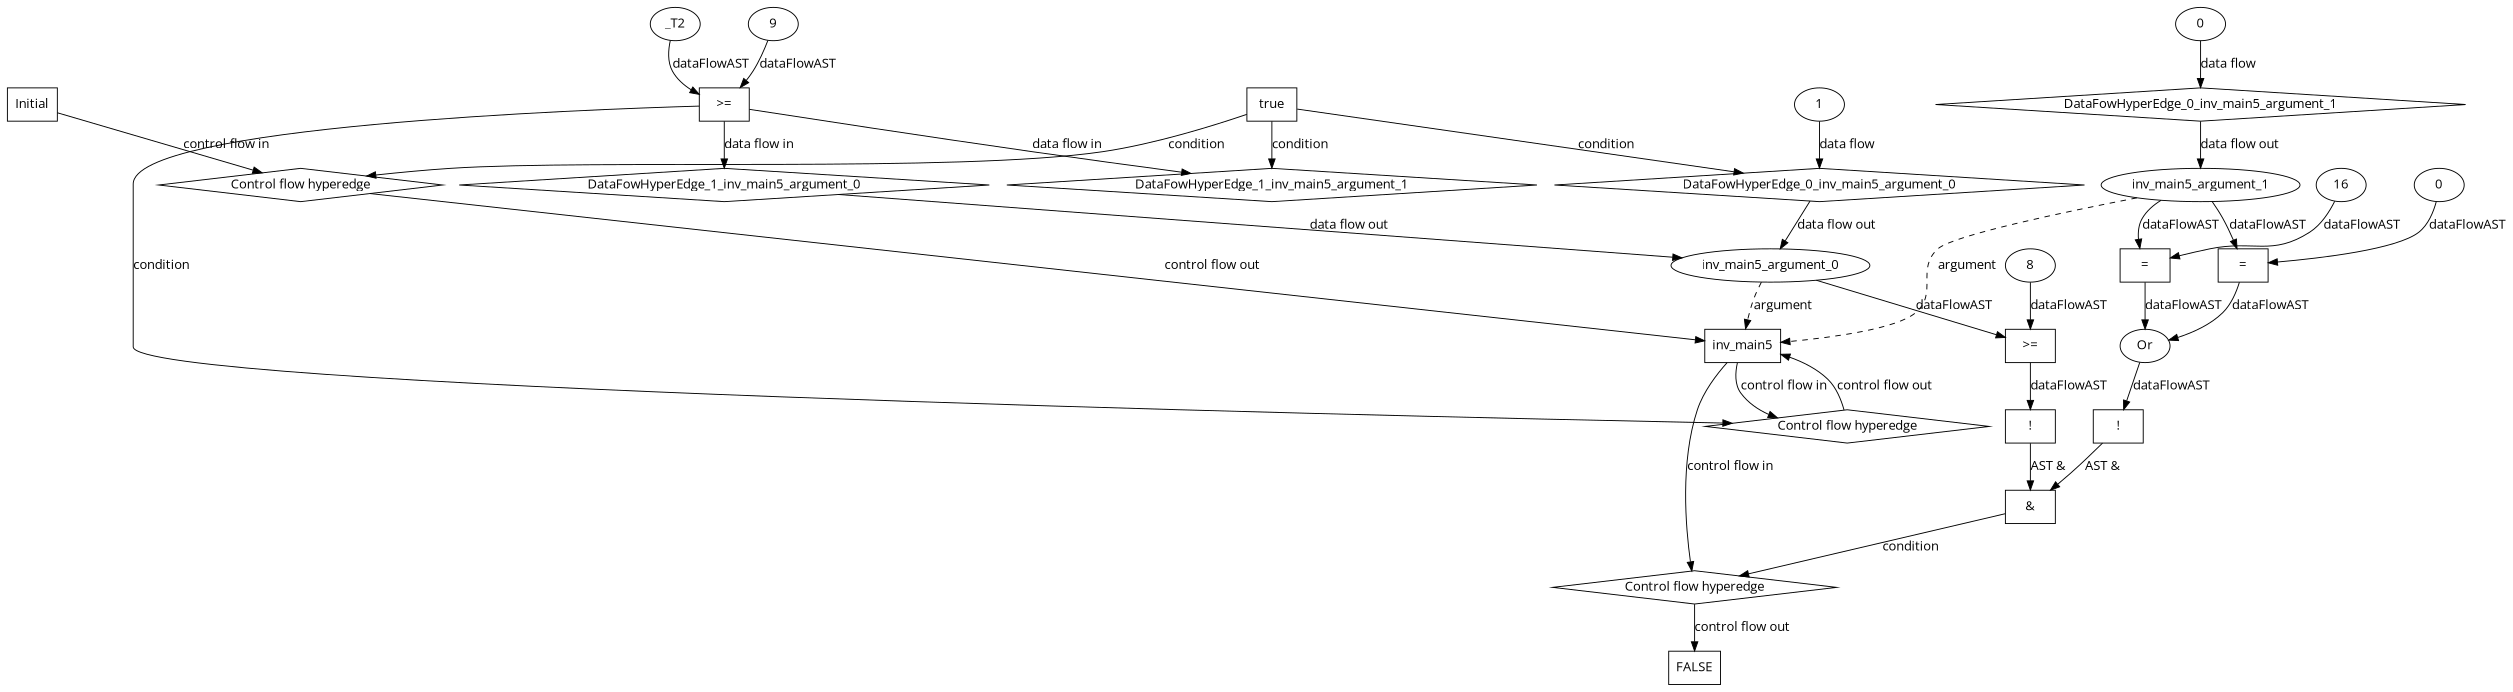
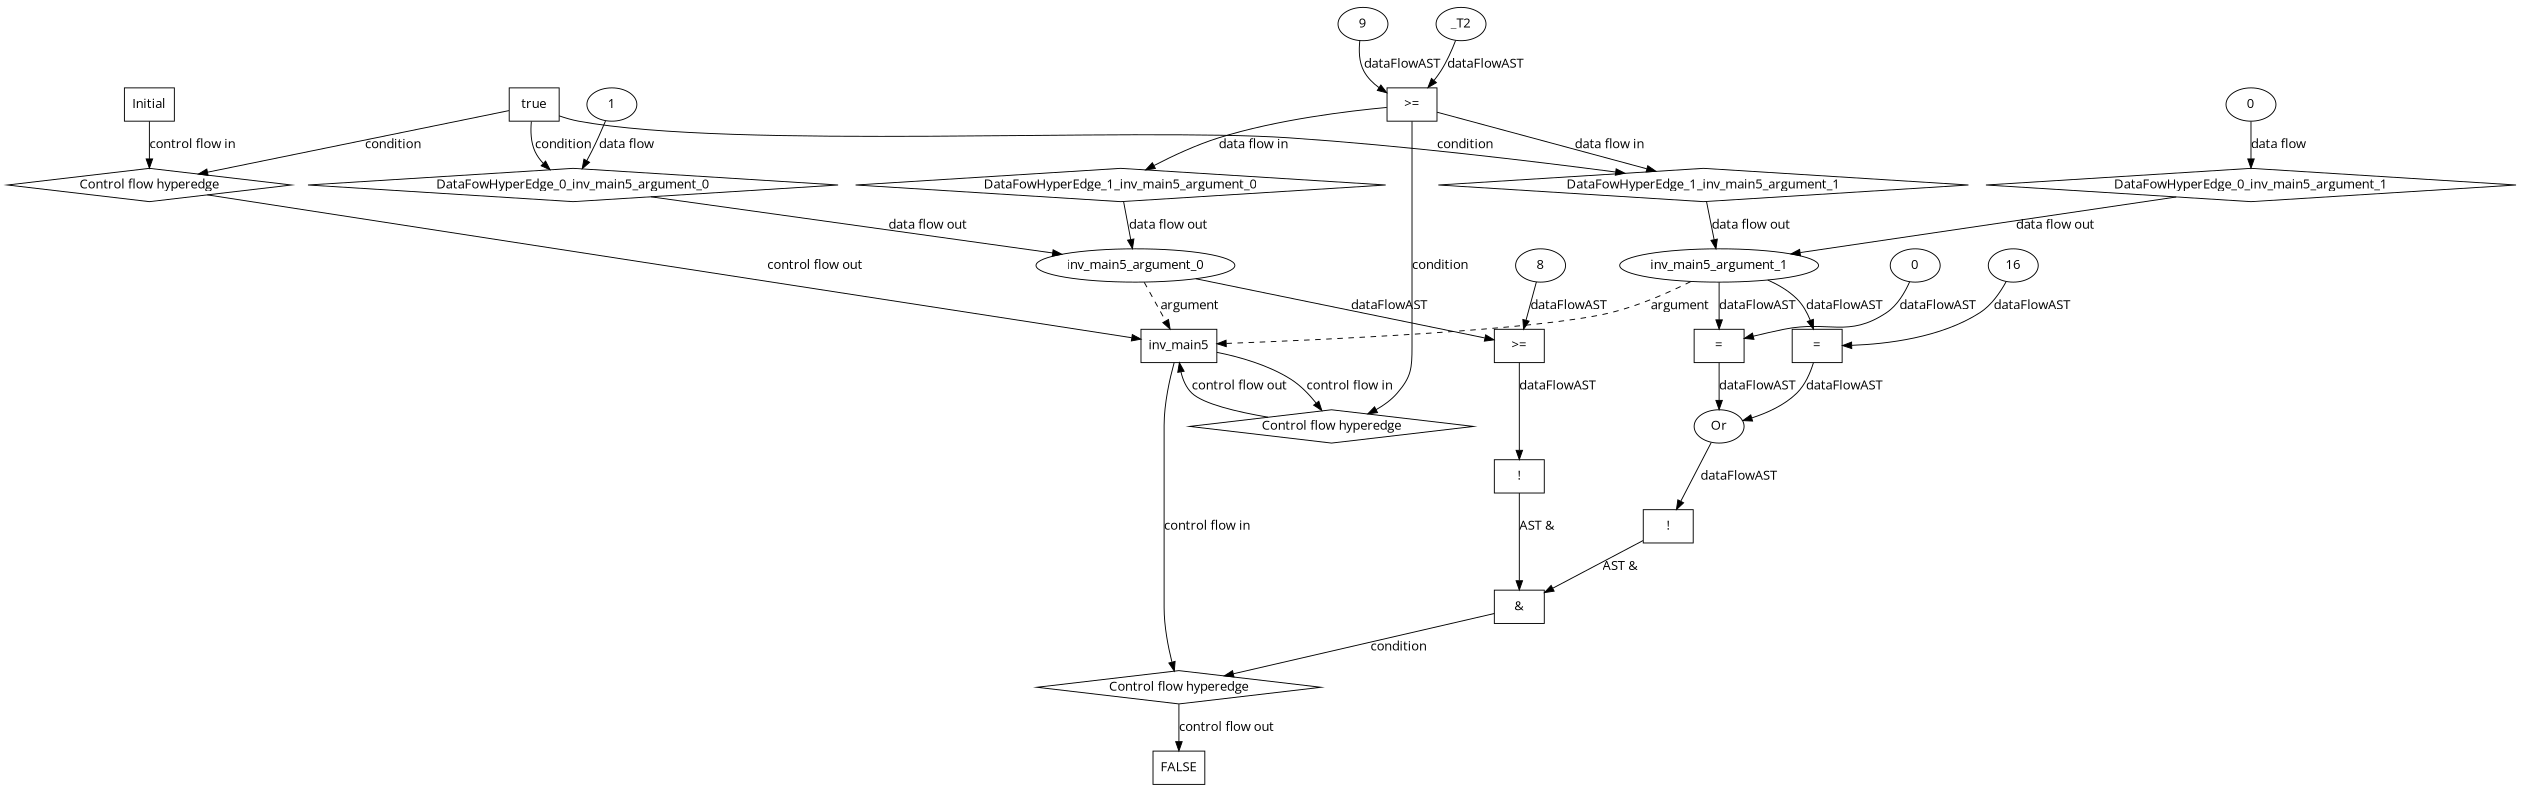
edge "DataFowHyperEdge_1_inv_main5_argument_1" -> "inv_main5_argument_1": added, label "data flow out"
